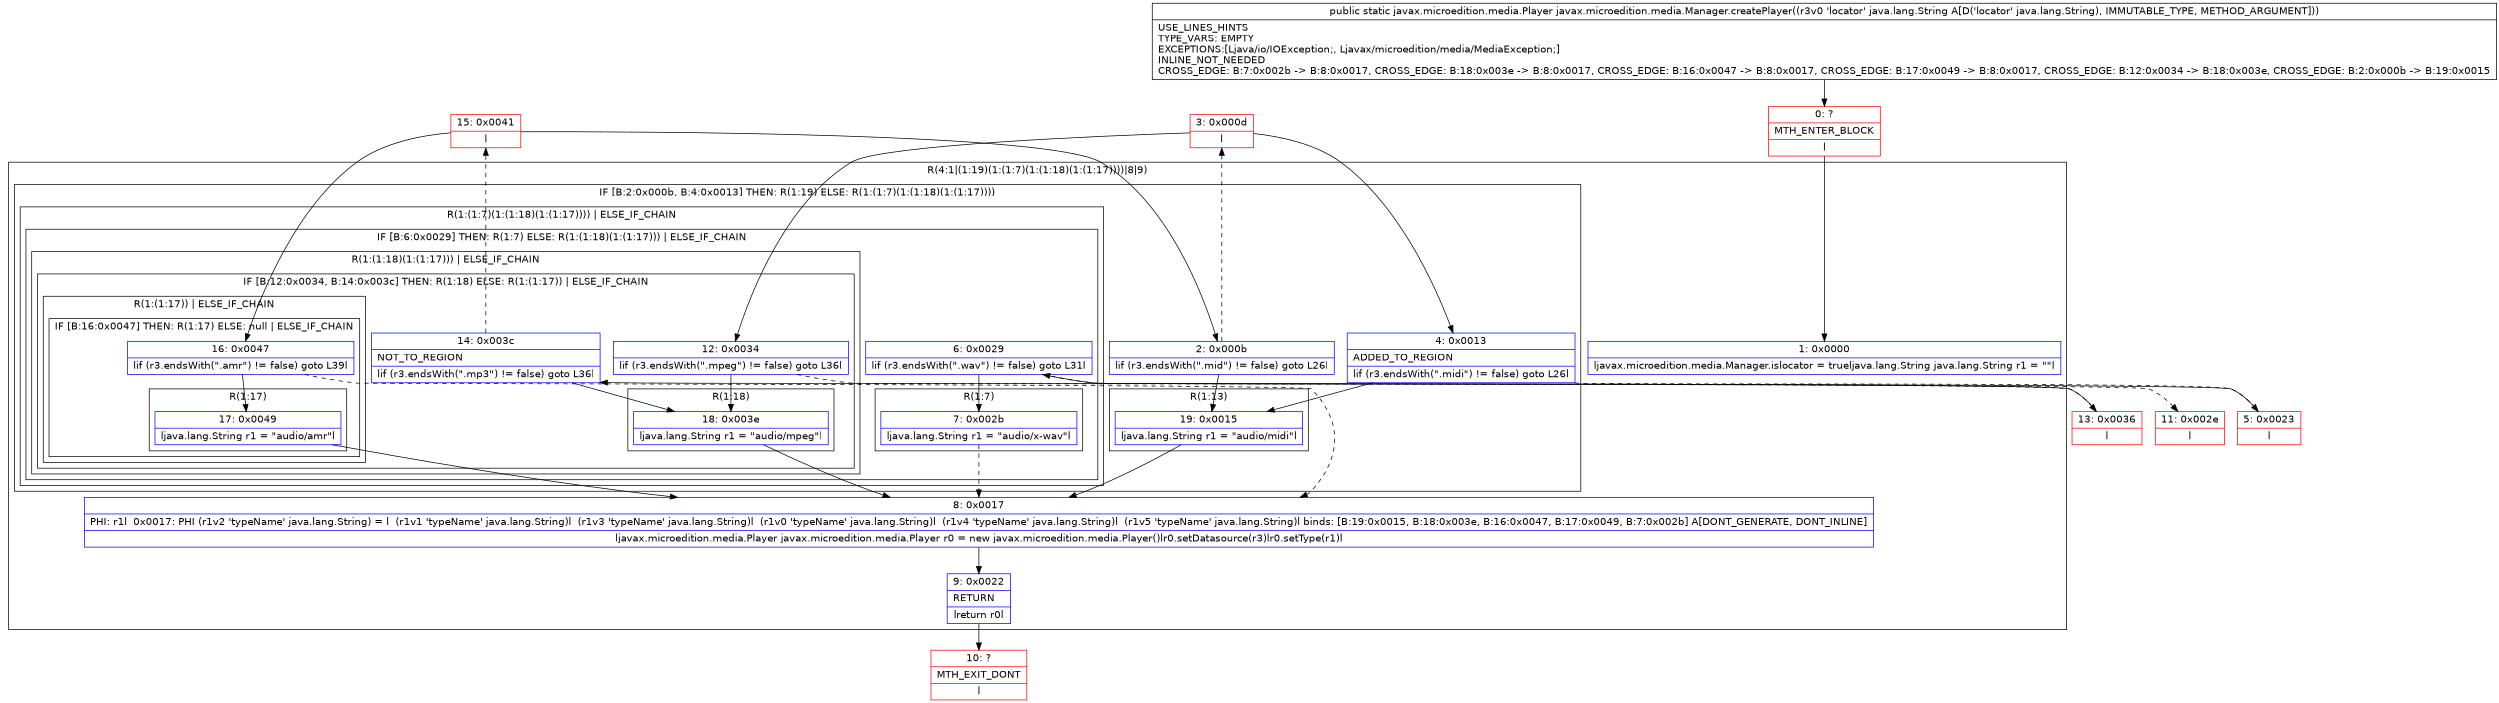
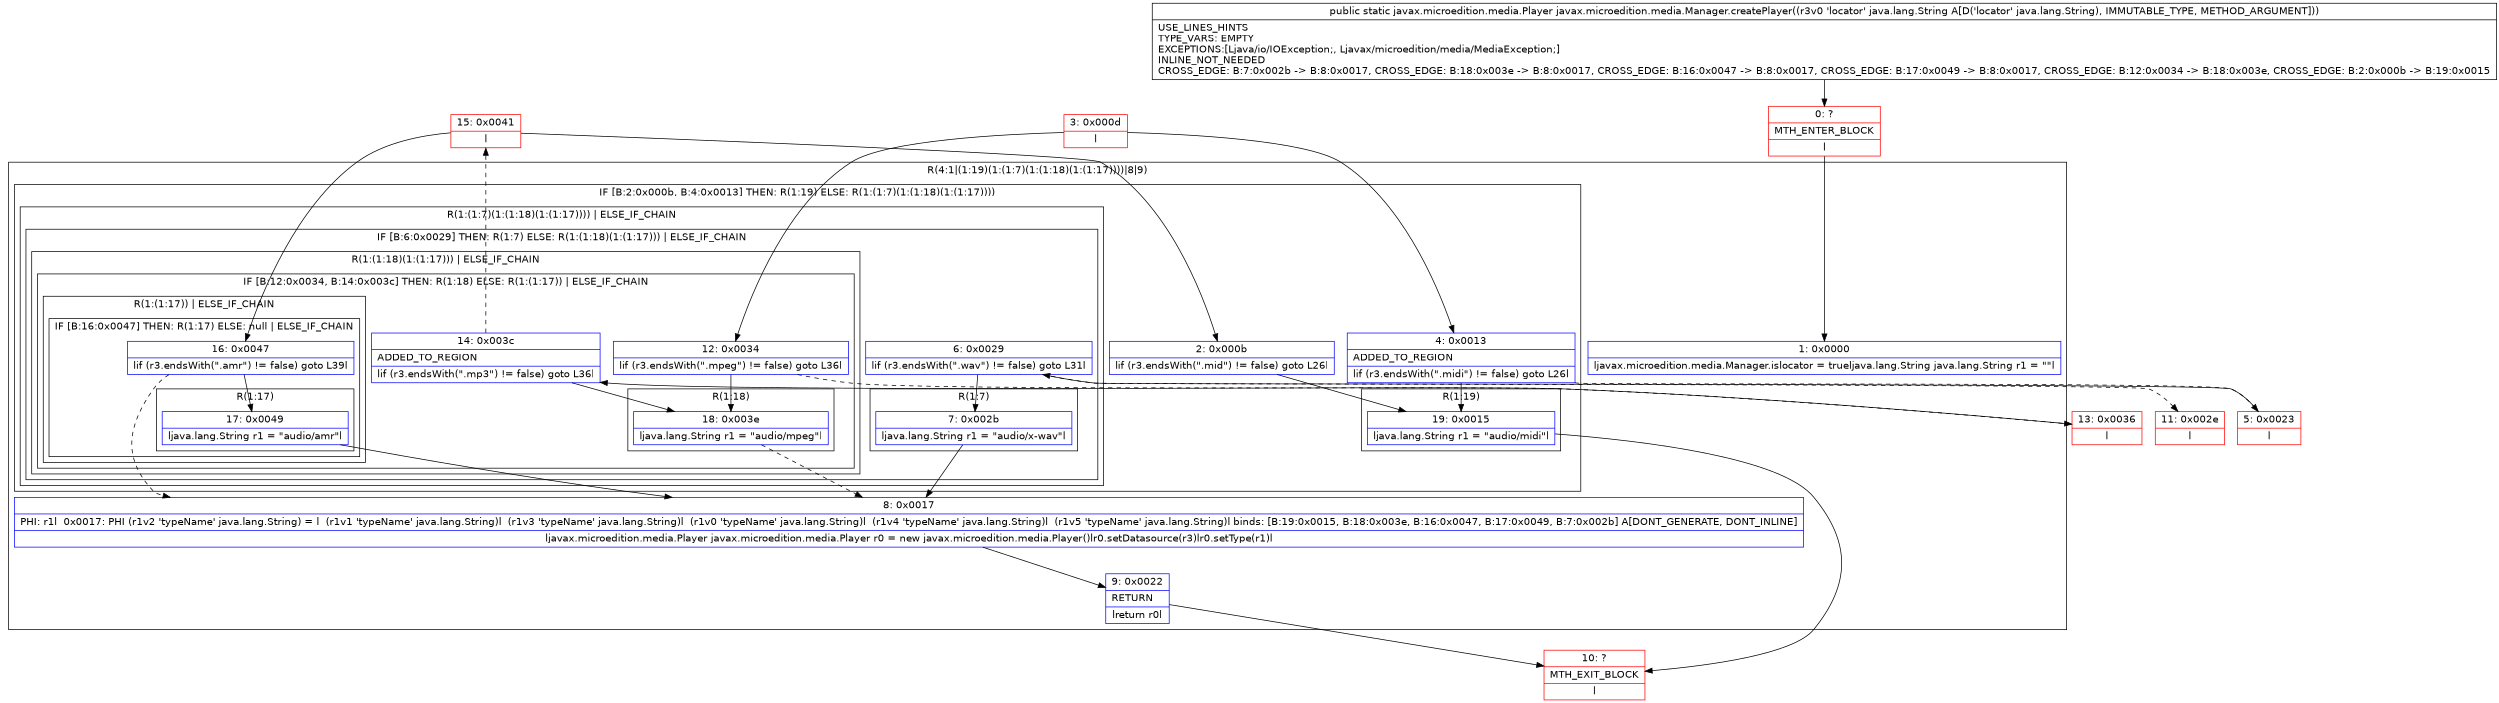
edge "2: 0x000b" -> "3: 0x000d": removed
node "14: 0x003c": text "NOT_TO_REGION" -> "ADDED_TO_REGION"
cluster "R(1:13)": label "R(1:13)" -> "R(1:19)"
edge "18: 0x003e" -> "8: 0x0017": style solid -> dashed
edge "7: 0x002b" -> "8: 0x0017": style dashed -> solid
edge "19: 0x0015" -> "8: 0x0017": now "19: 0x0015" -> "10: ?"
node "10: ?": text "MTH_EXIT_DONT" -> "MTH_EXIT_BLOCK"
